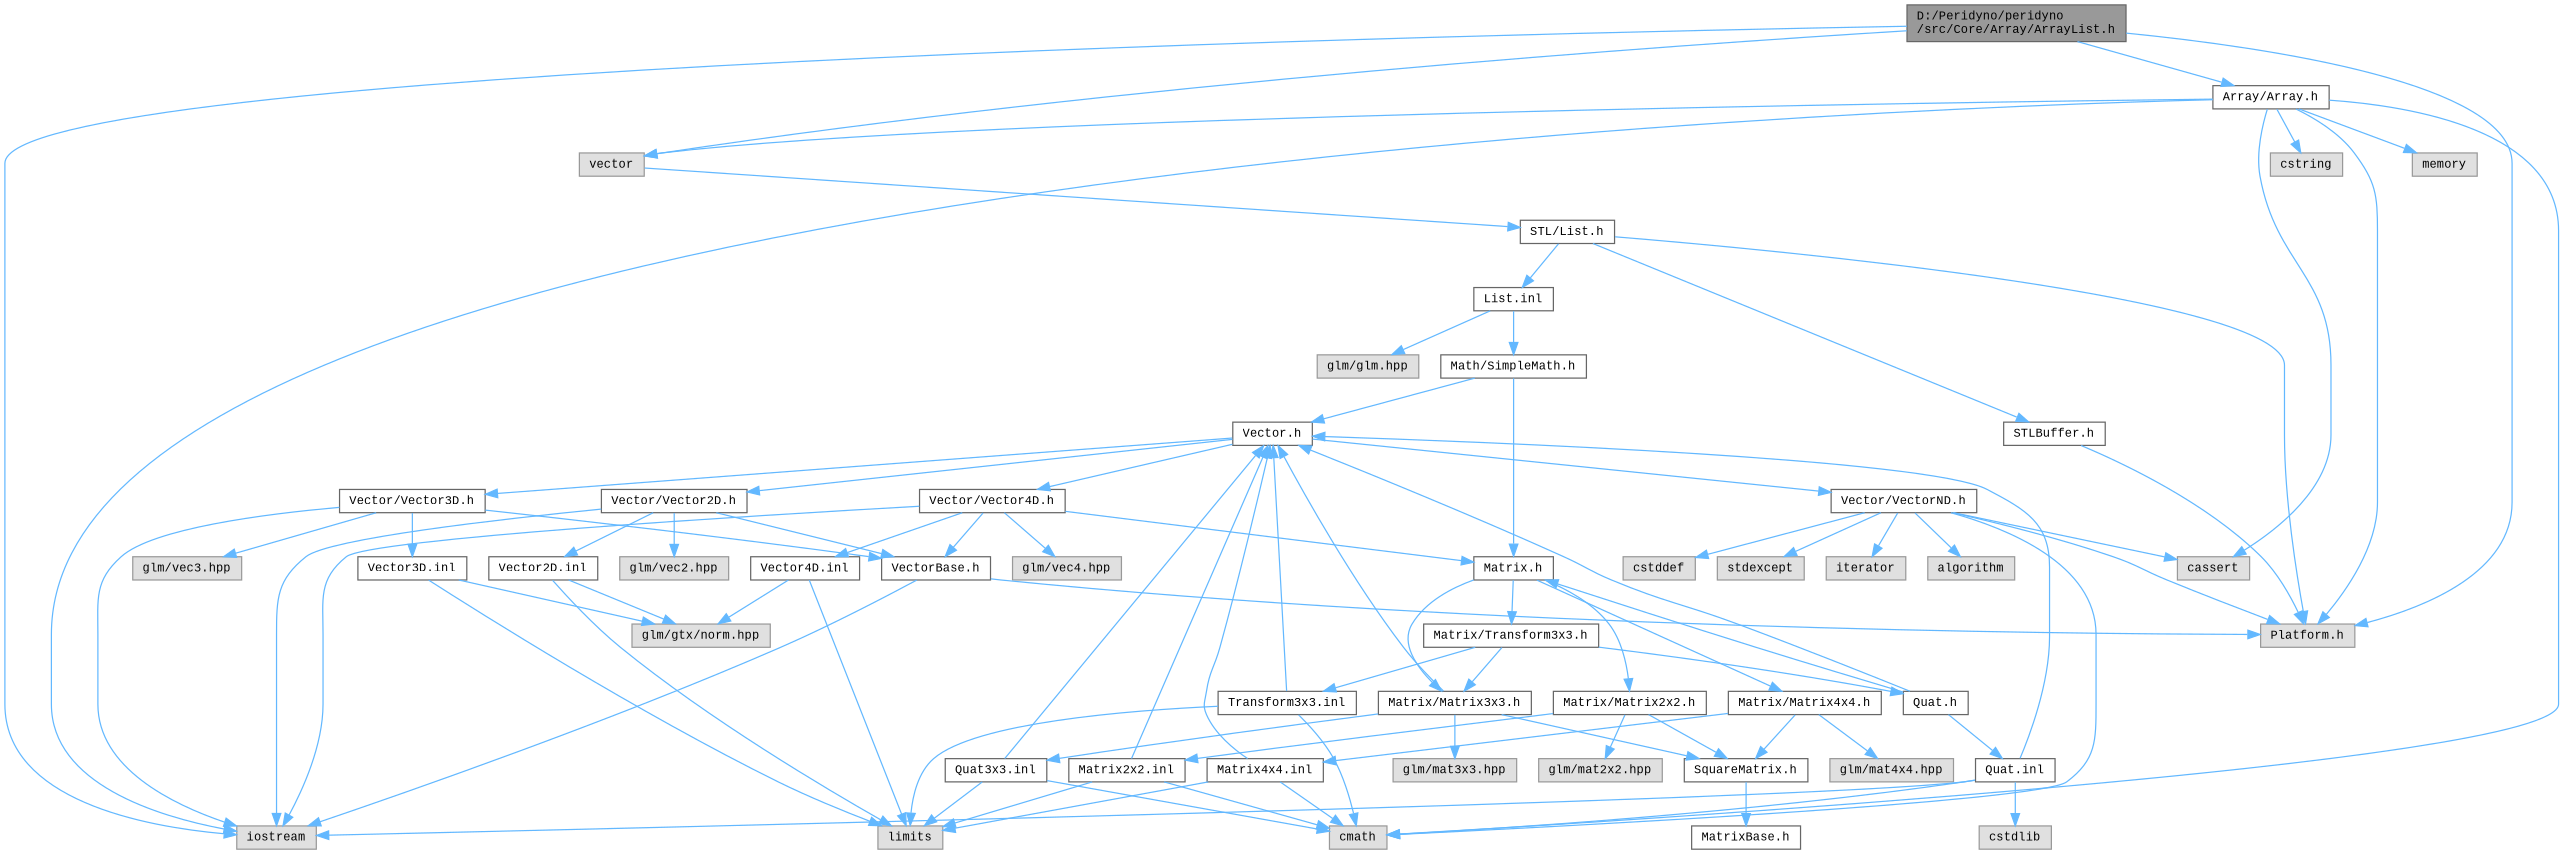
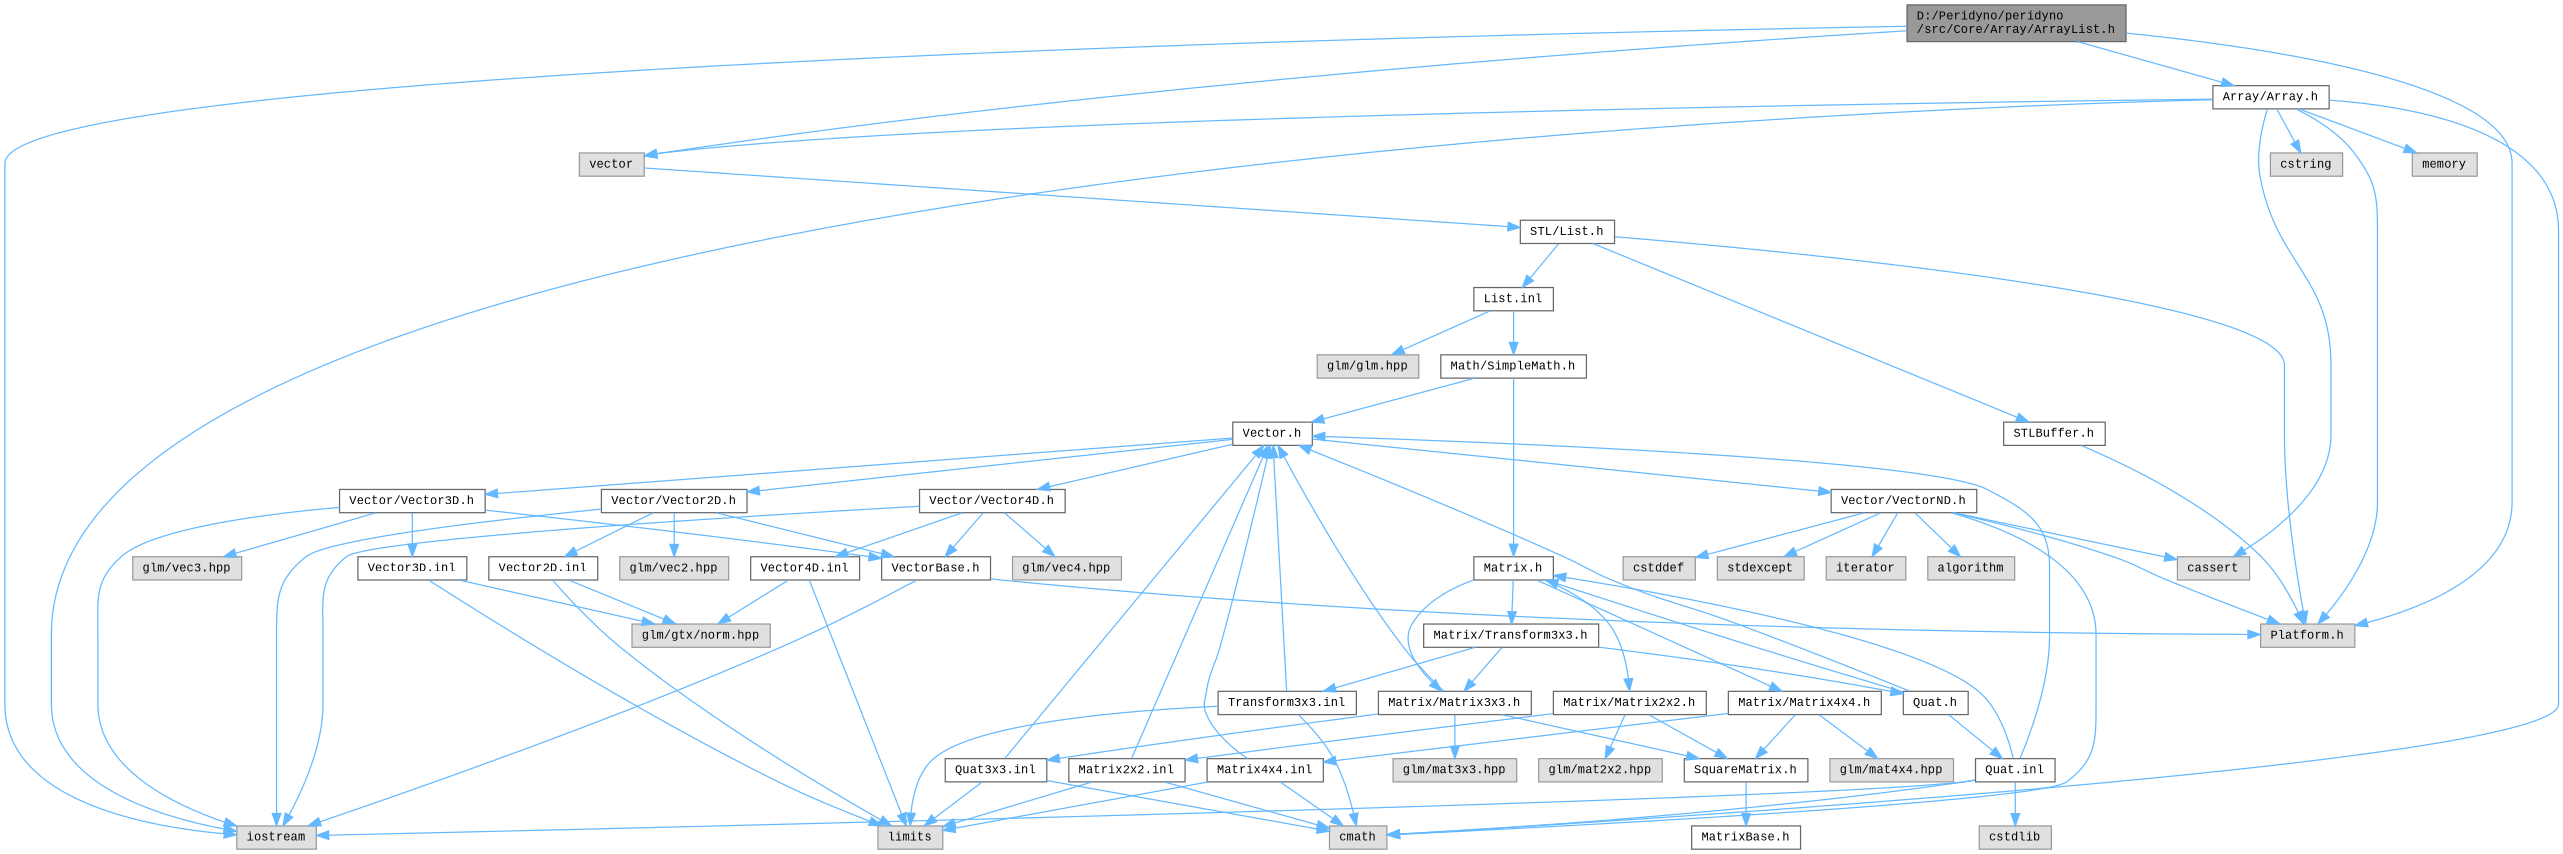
edge "Vector/Vector4D.h" -> "Matrix.h": now "Quat.inl" -> "Matrix.h"
